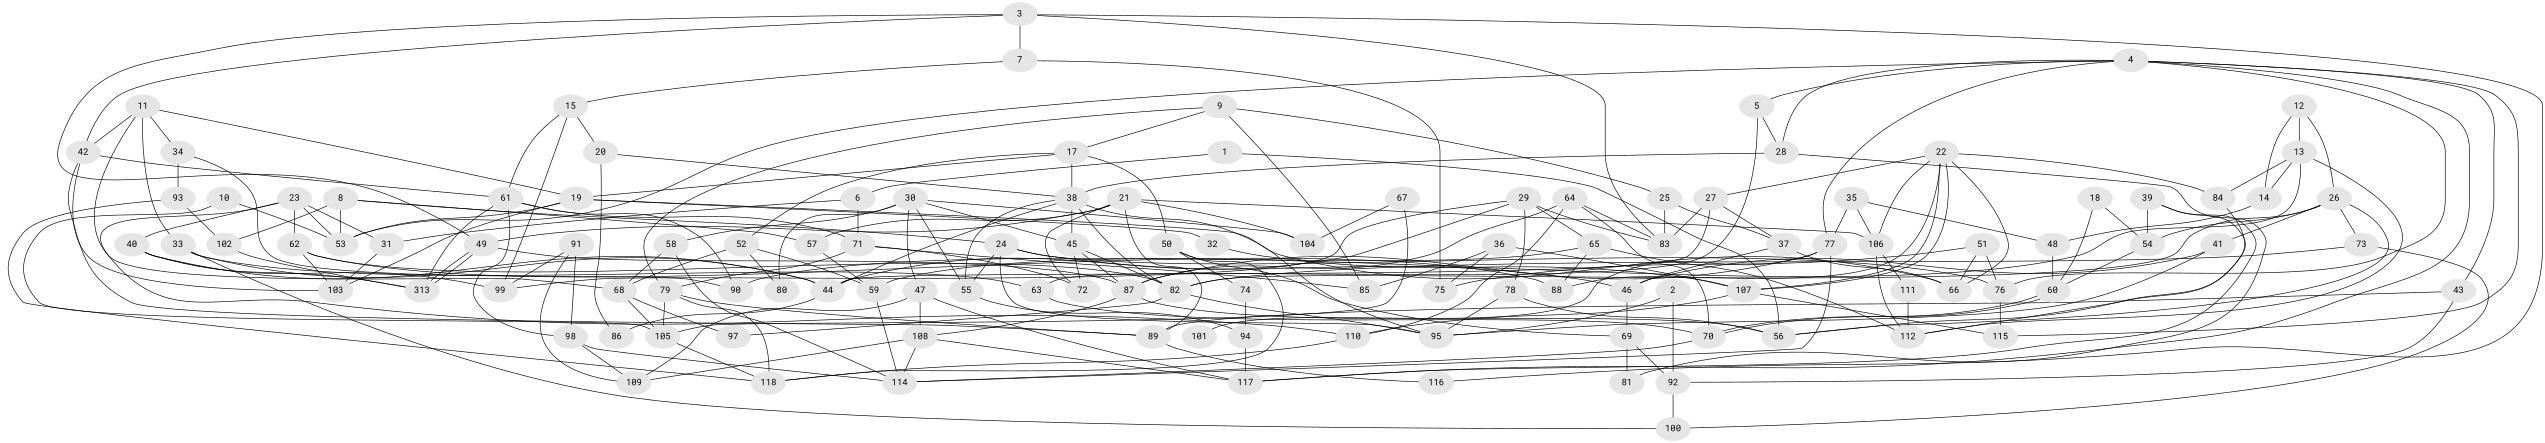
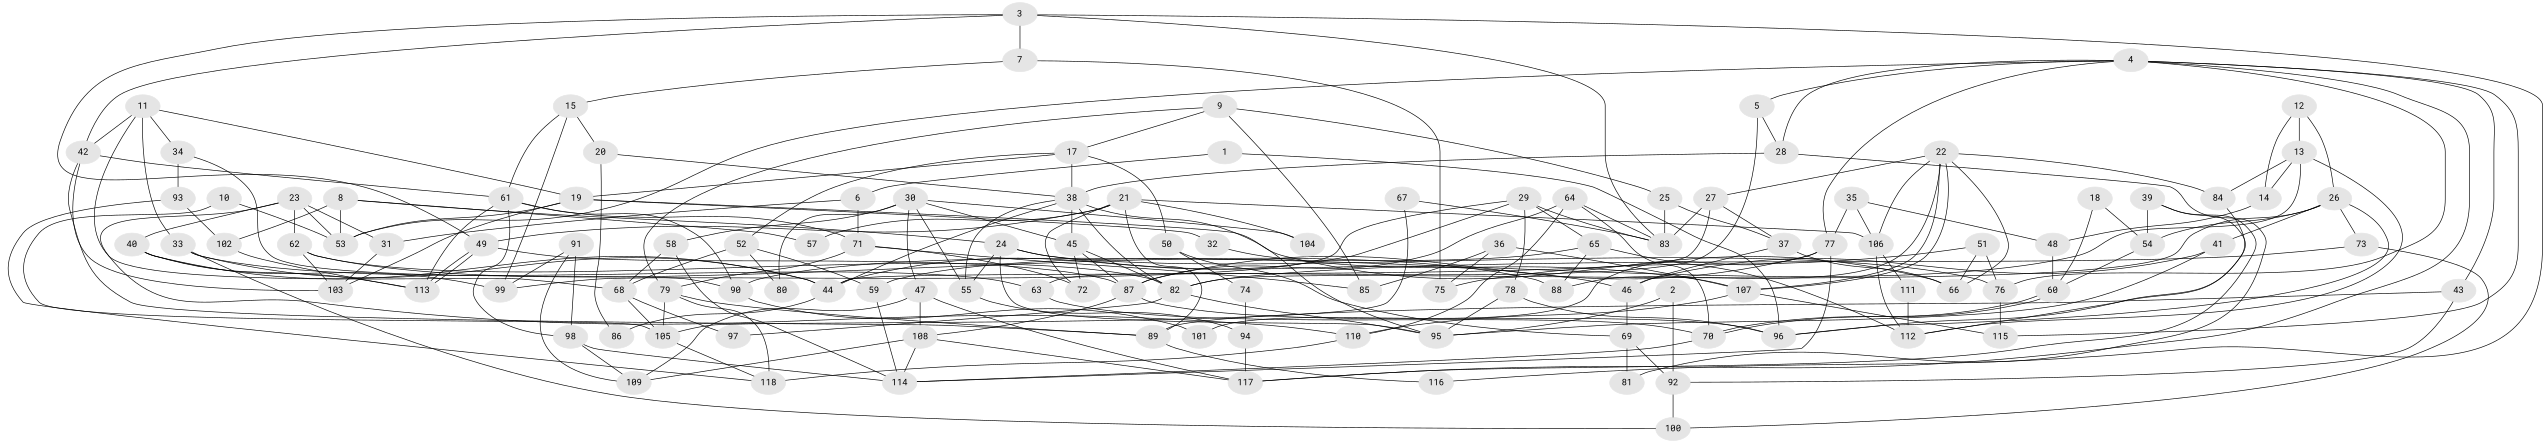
edge "67" -- "104": now "67" -- "83"
edge "57" -- "59": removed
node "313": label "313" -> "113"
edge "90" -- "101": added
node "56": label "56" -> "96"
edge "50" -- "118": removed
